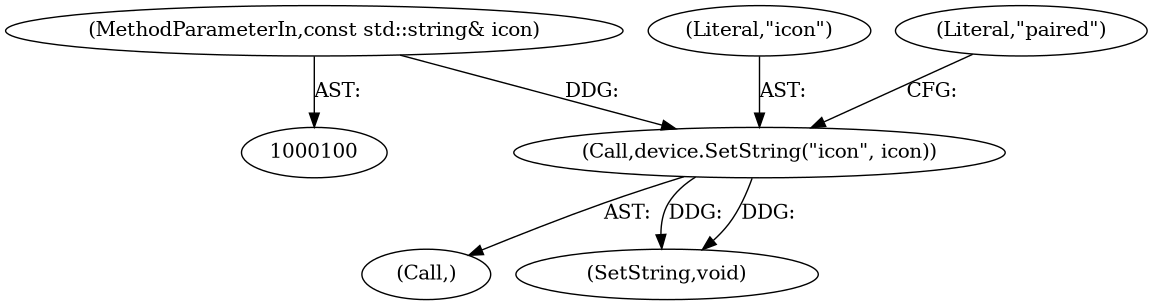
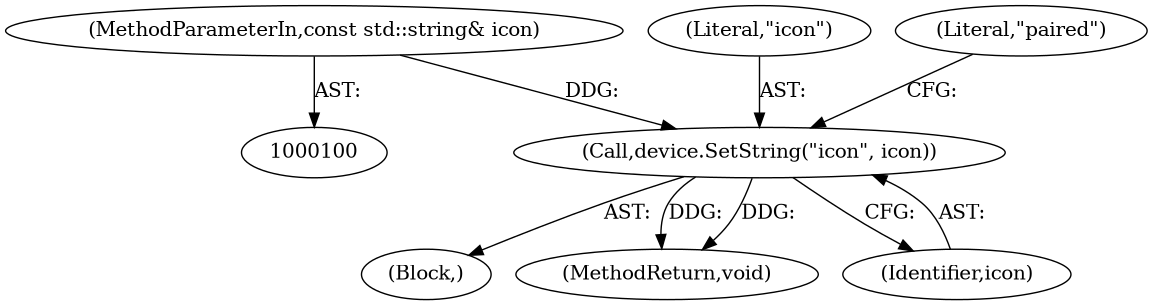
node "(Call,)": label "(Call,)" -> "(Block,)"
node "(SetString,void)": label "(SetString,void)" -> "(MethodReturn,void)"
node "(Identifier,icon)": added
